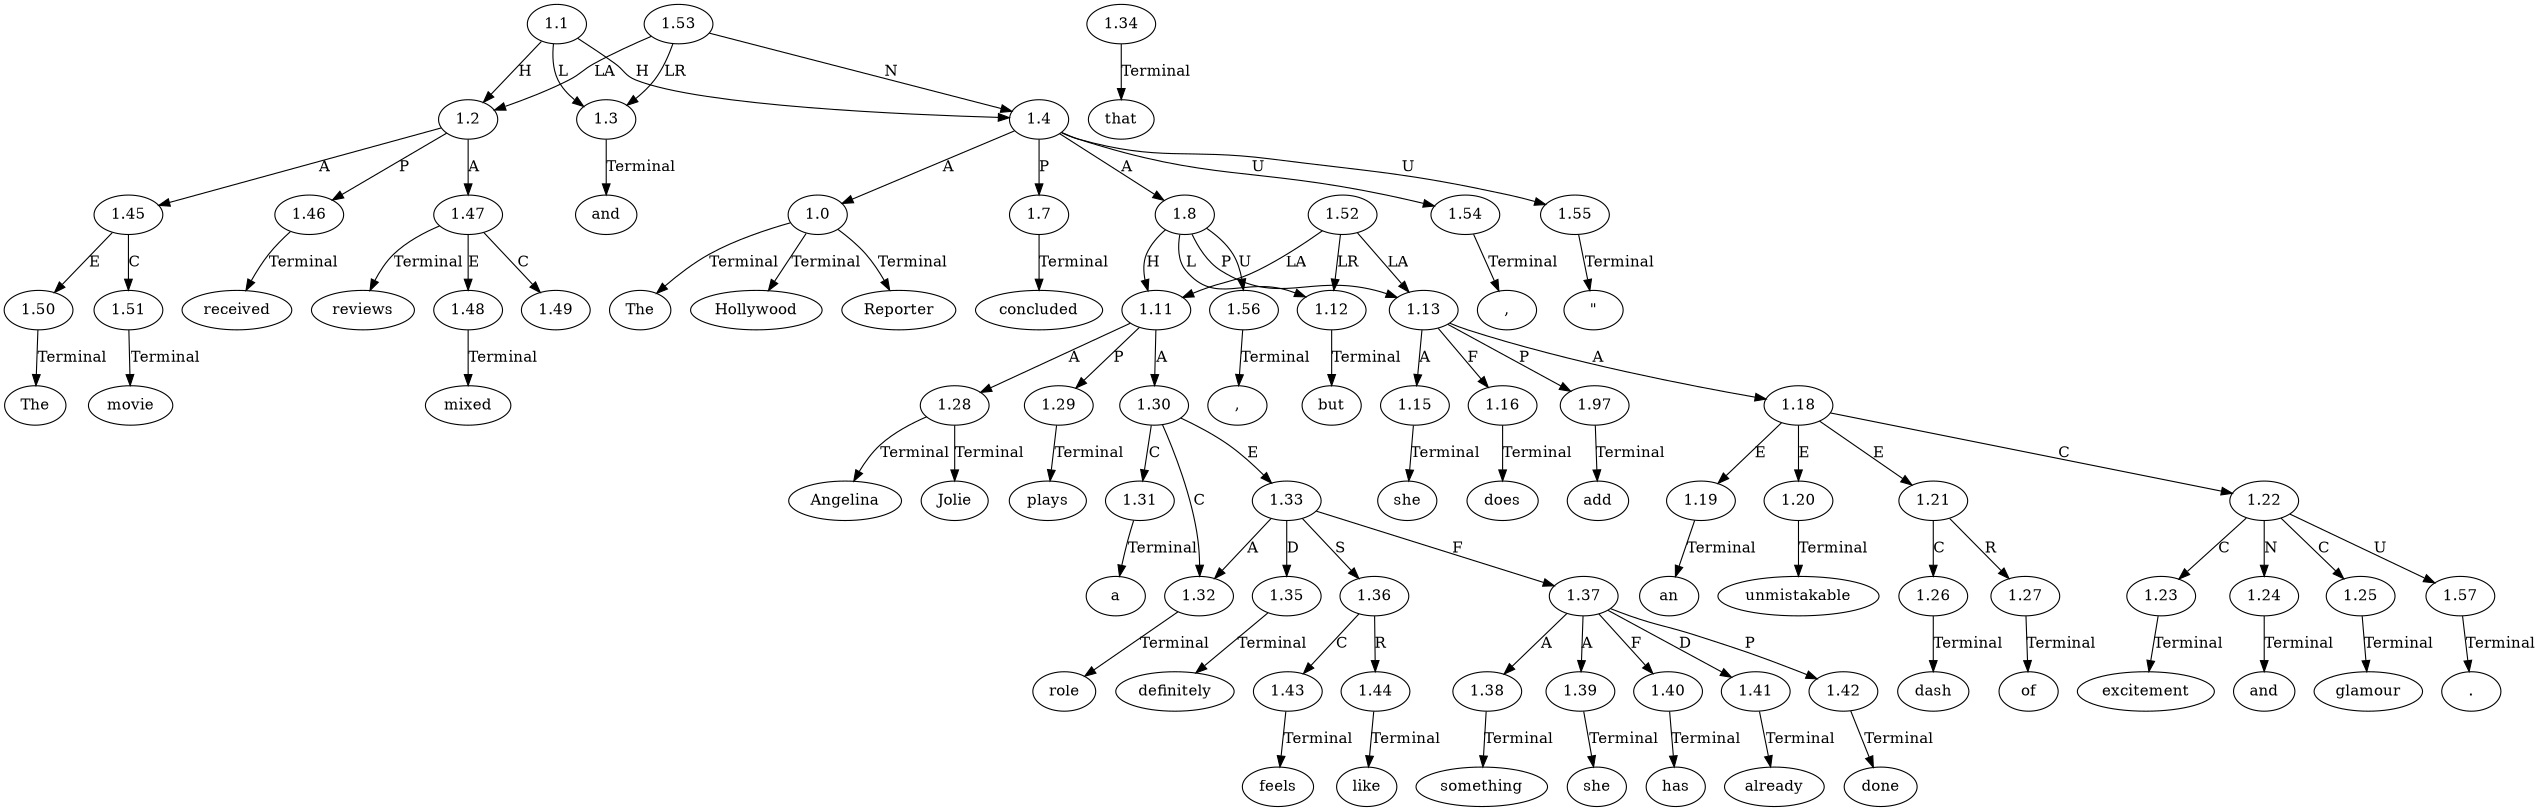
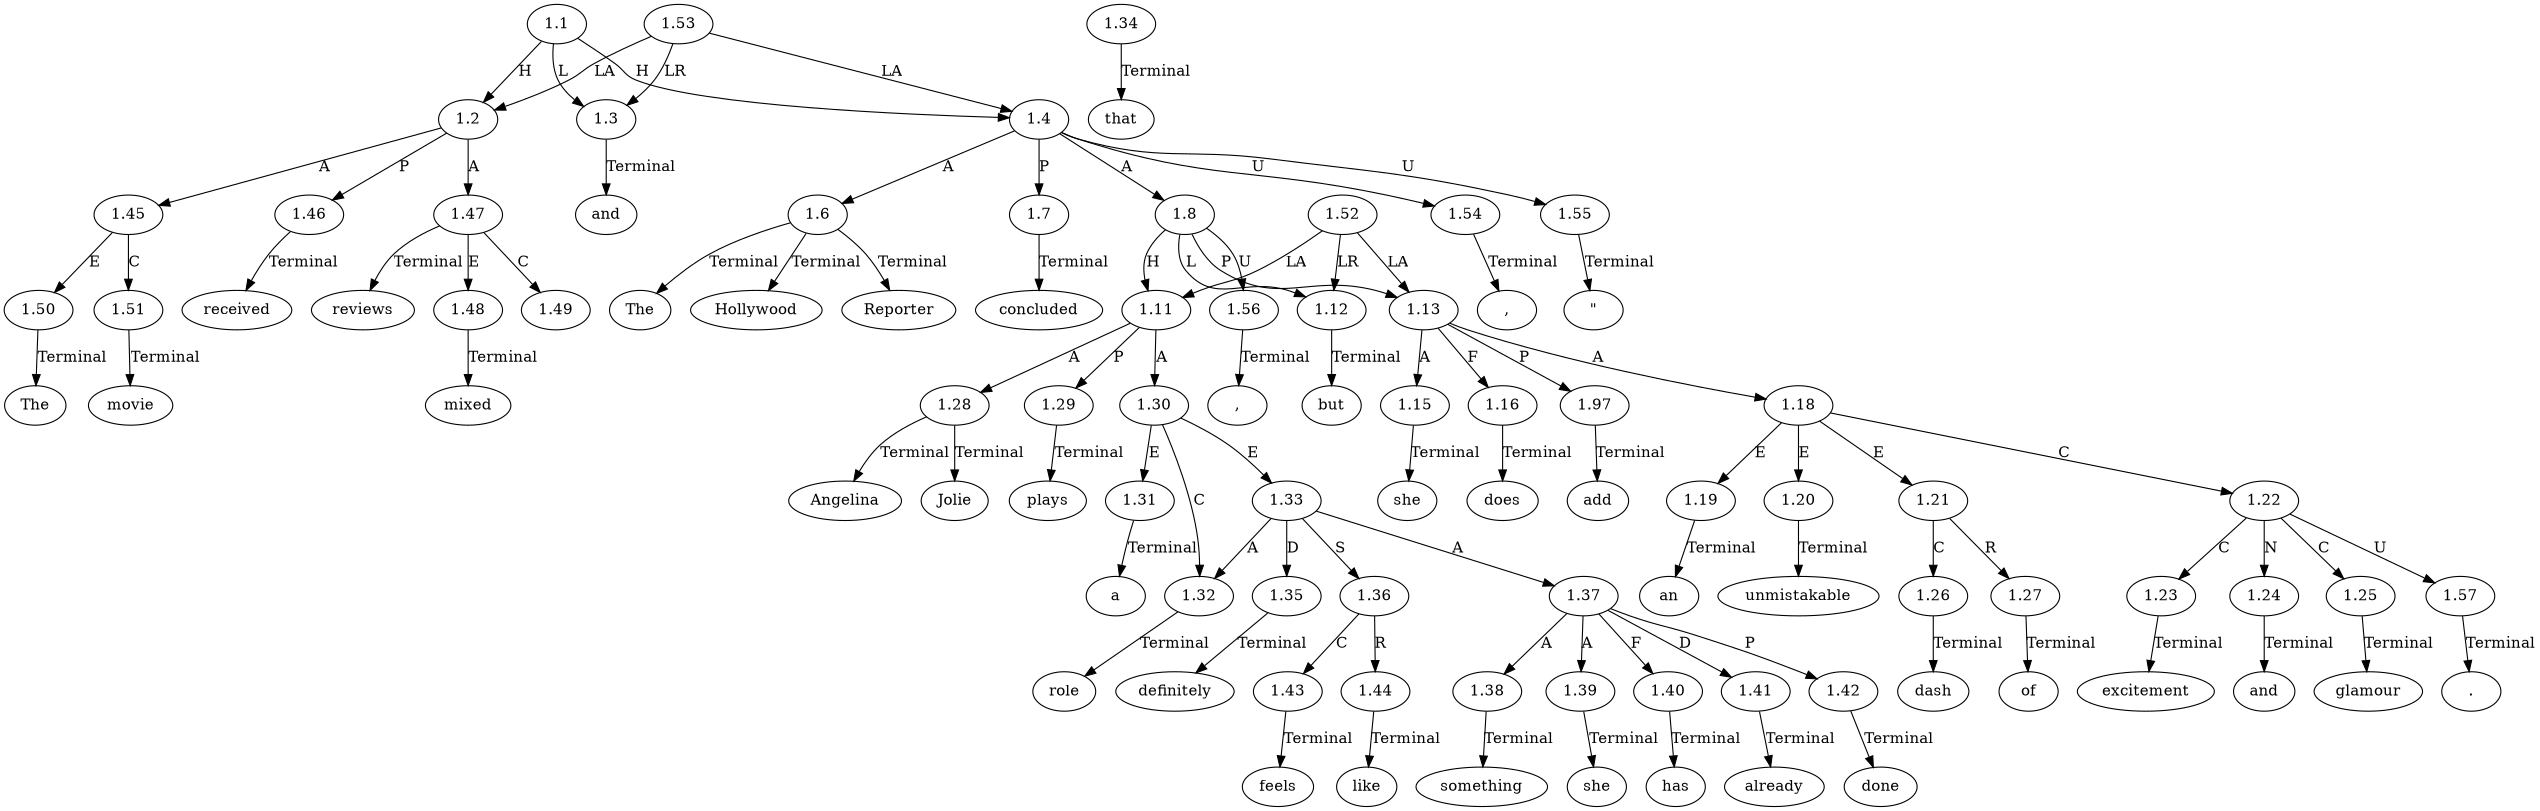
edge "1.53" -> "1.4": label "N" -> "LA"
node "1.0": label "1.0" -> "1.6"
edge "1.30" -> "1.31": label "C" -> "E"
edge "1.33" -> "1.37": label "F" -> "A"
